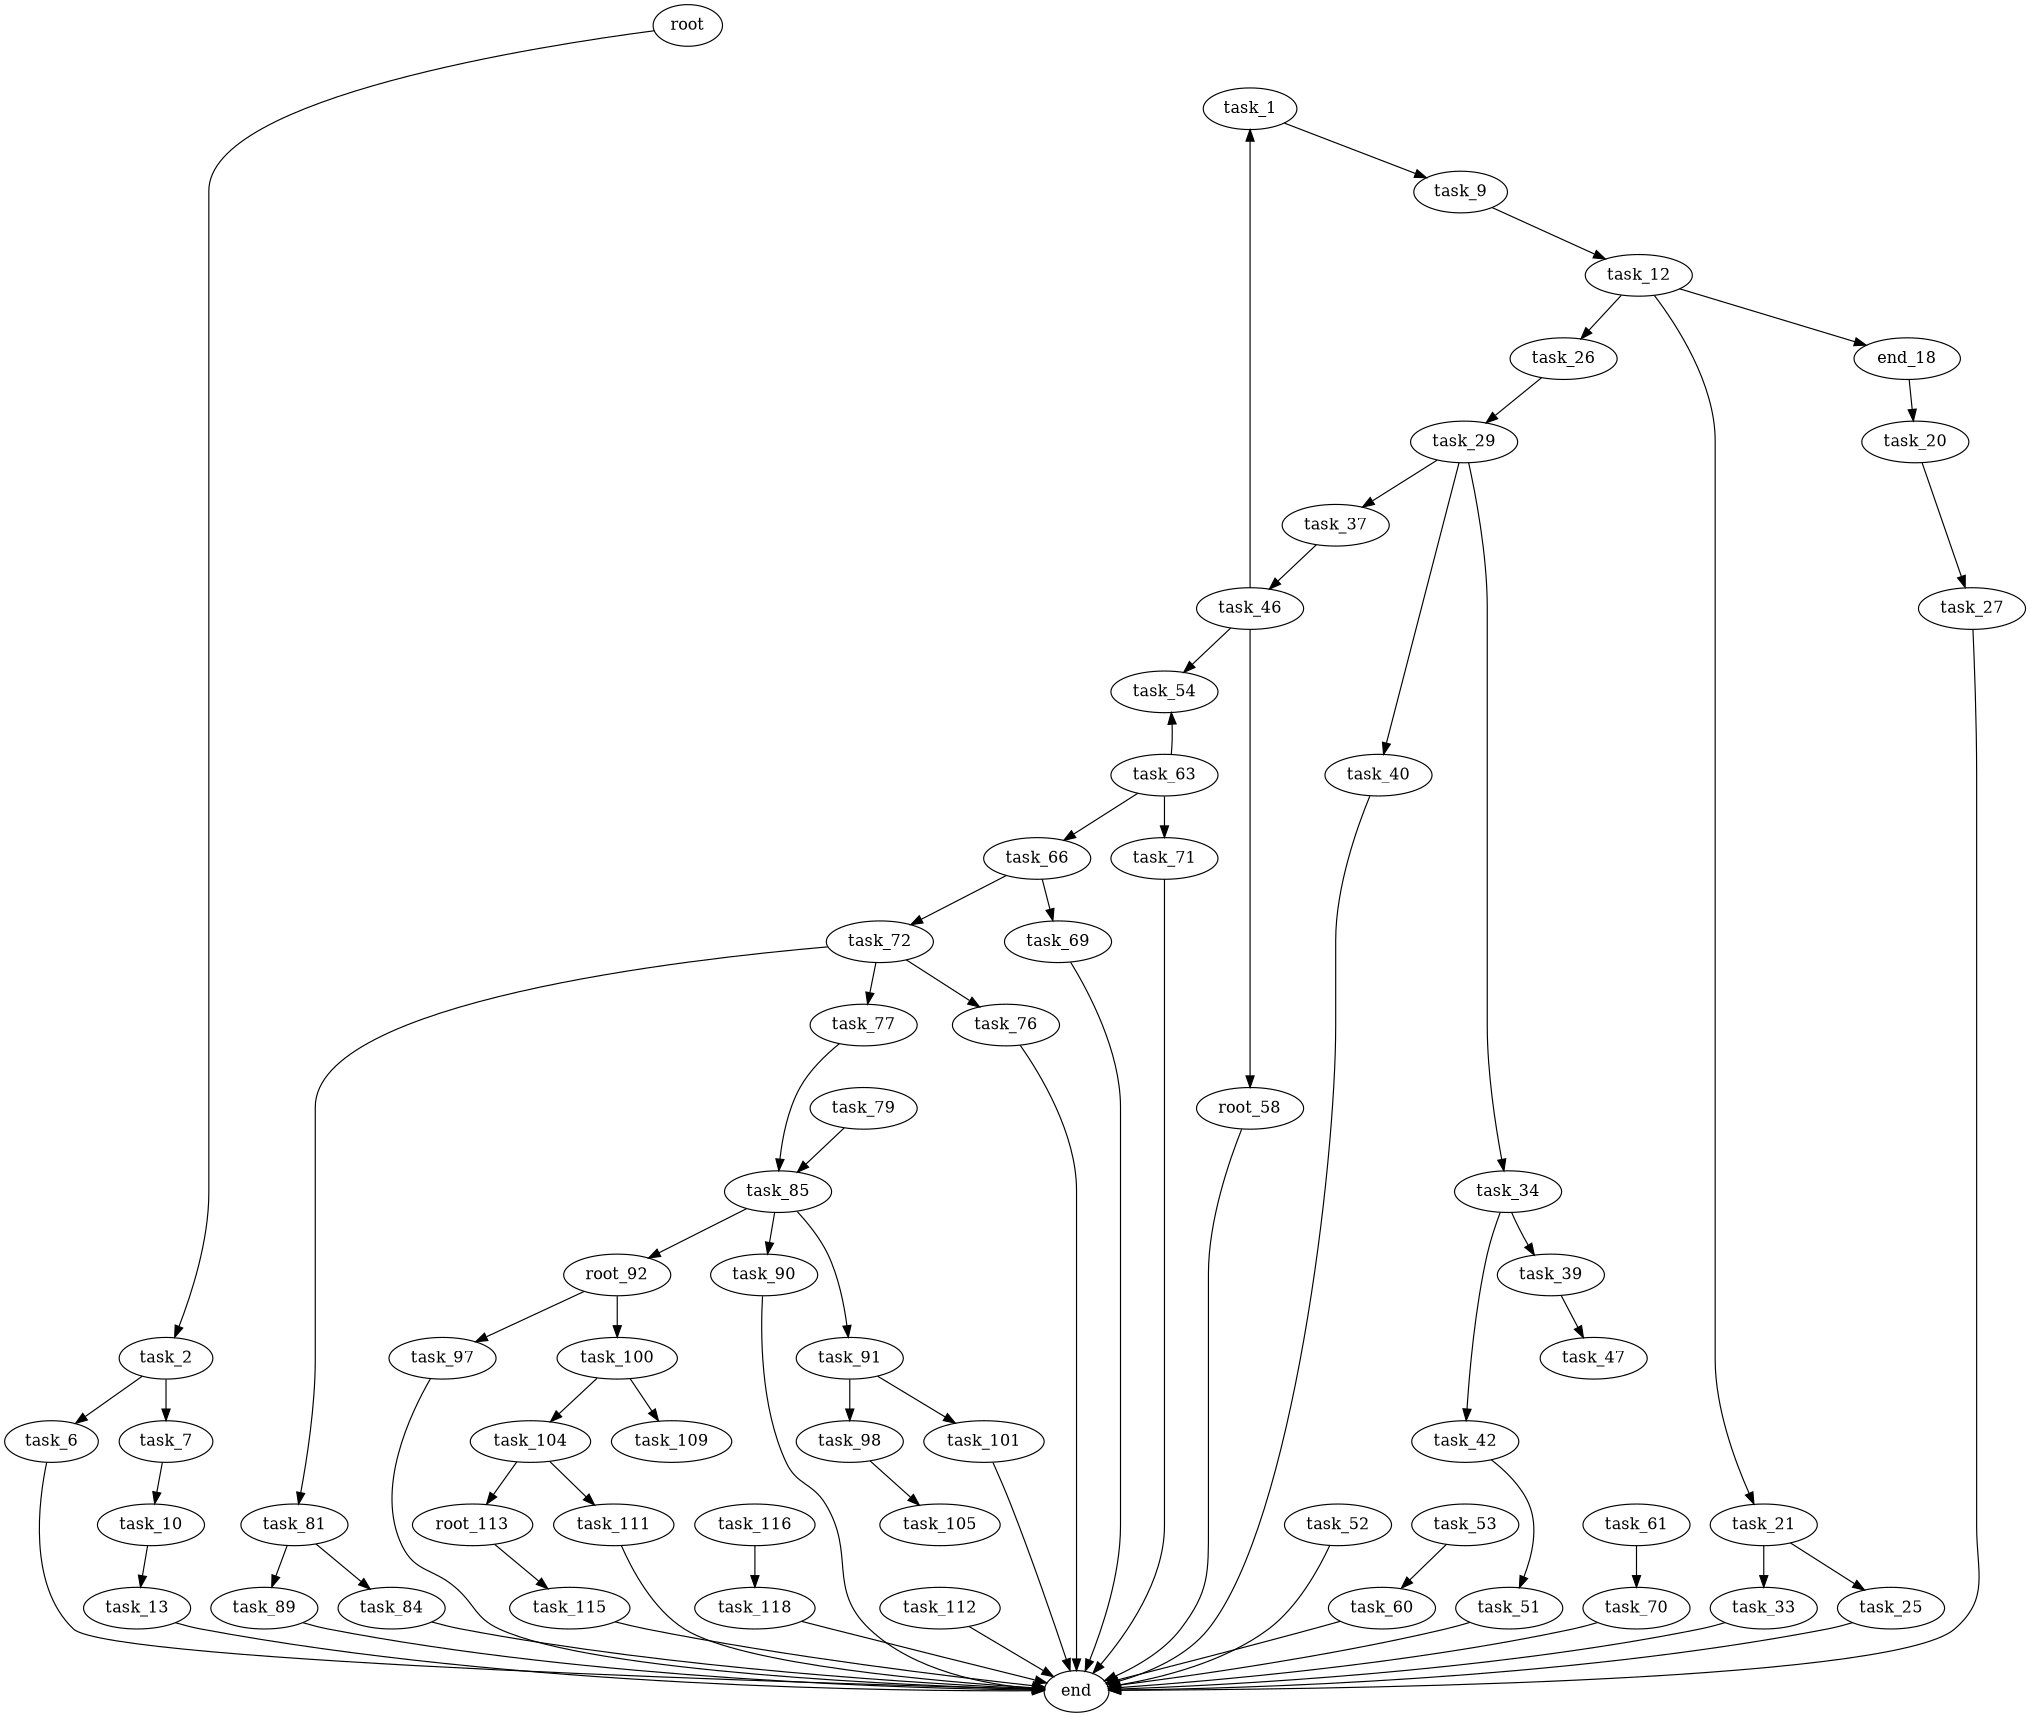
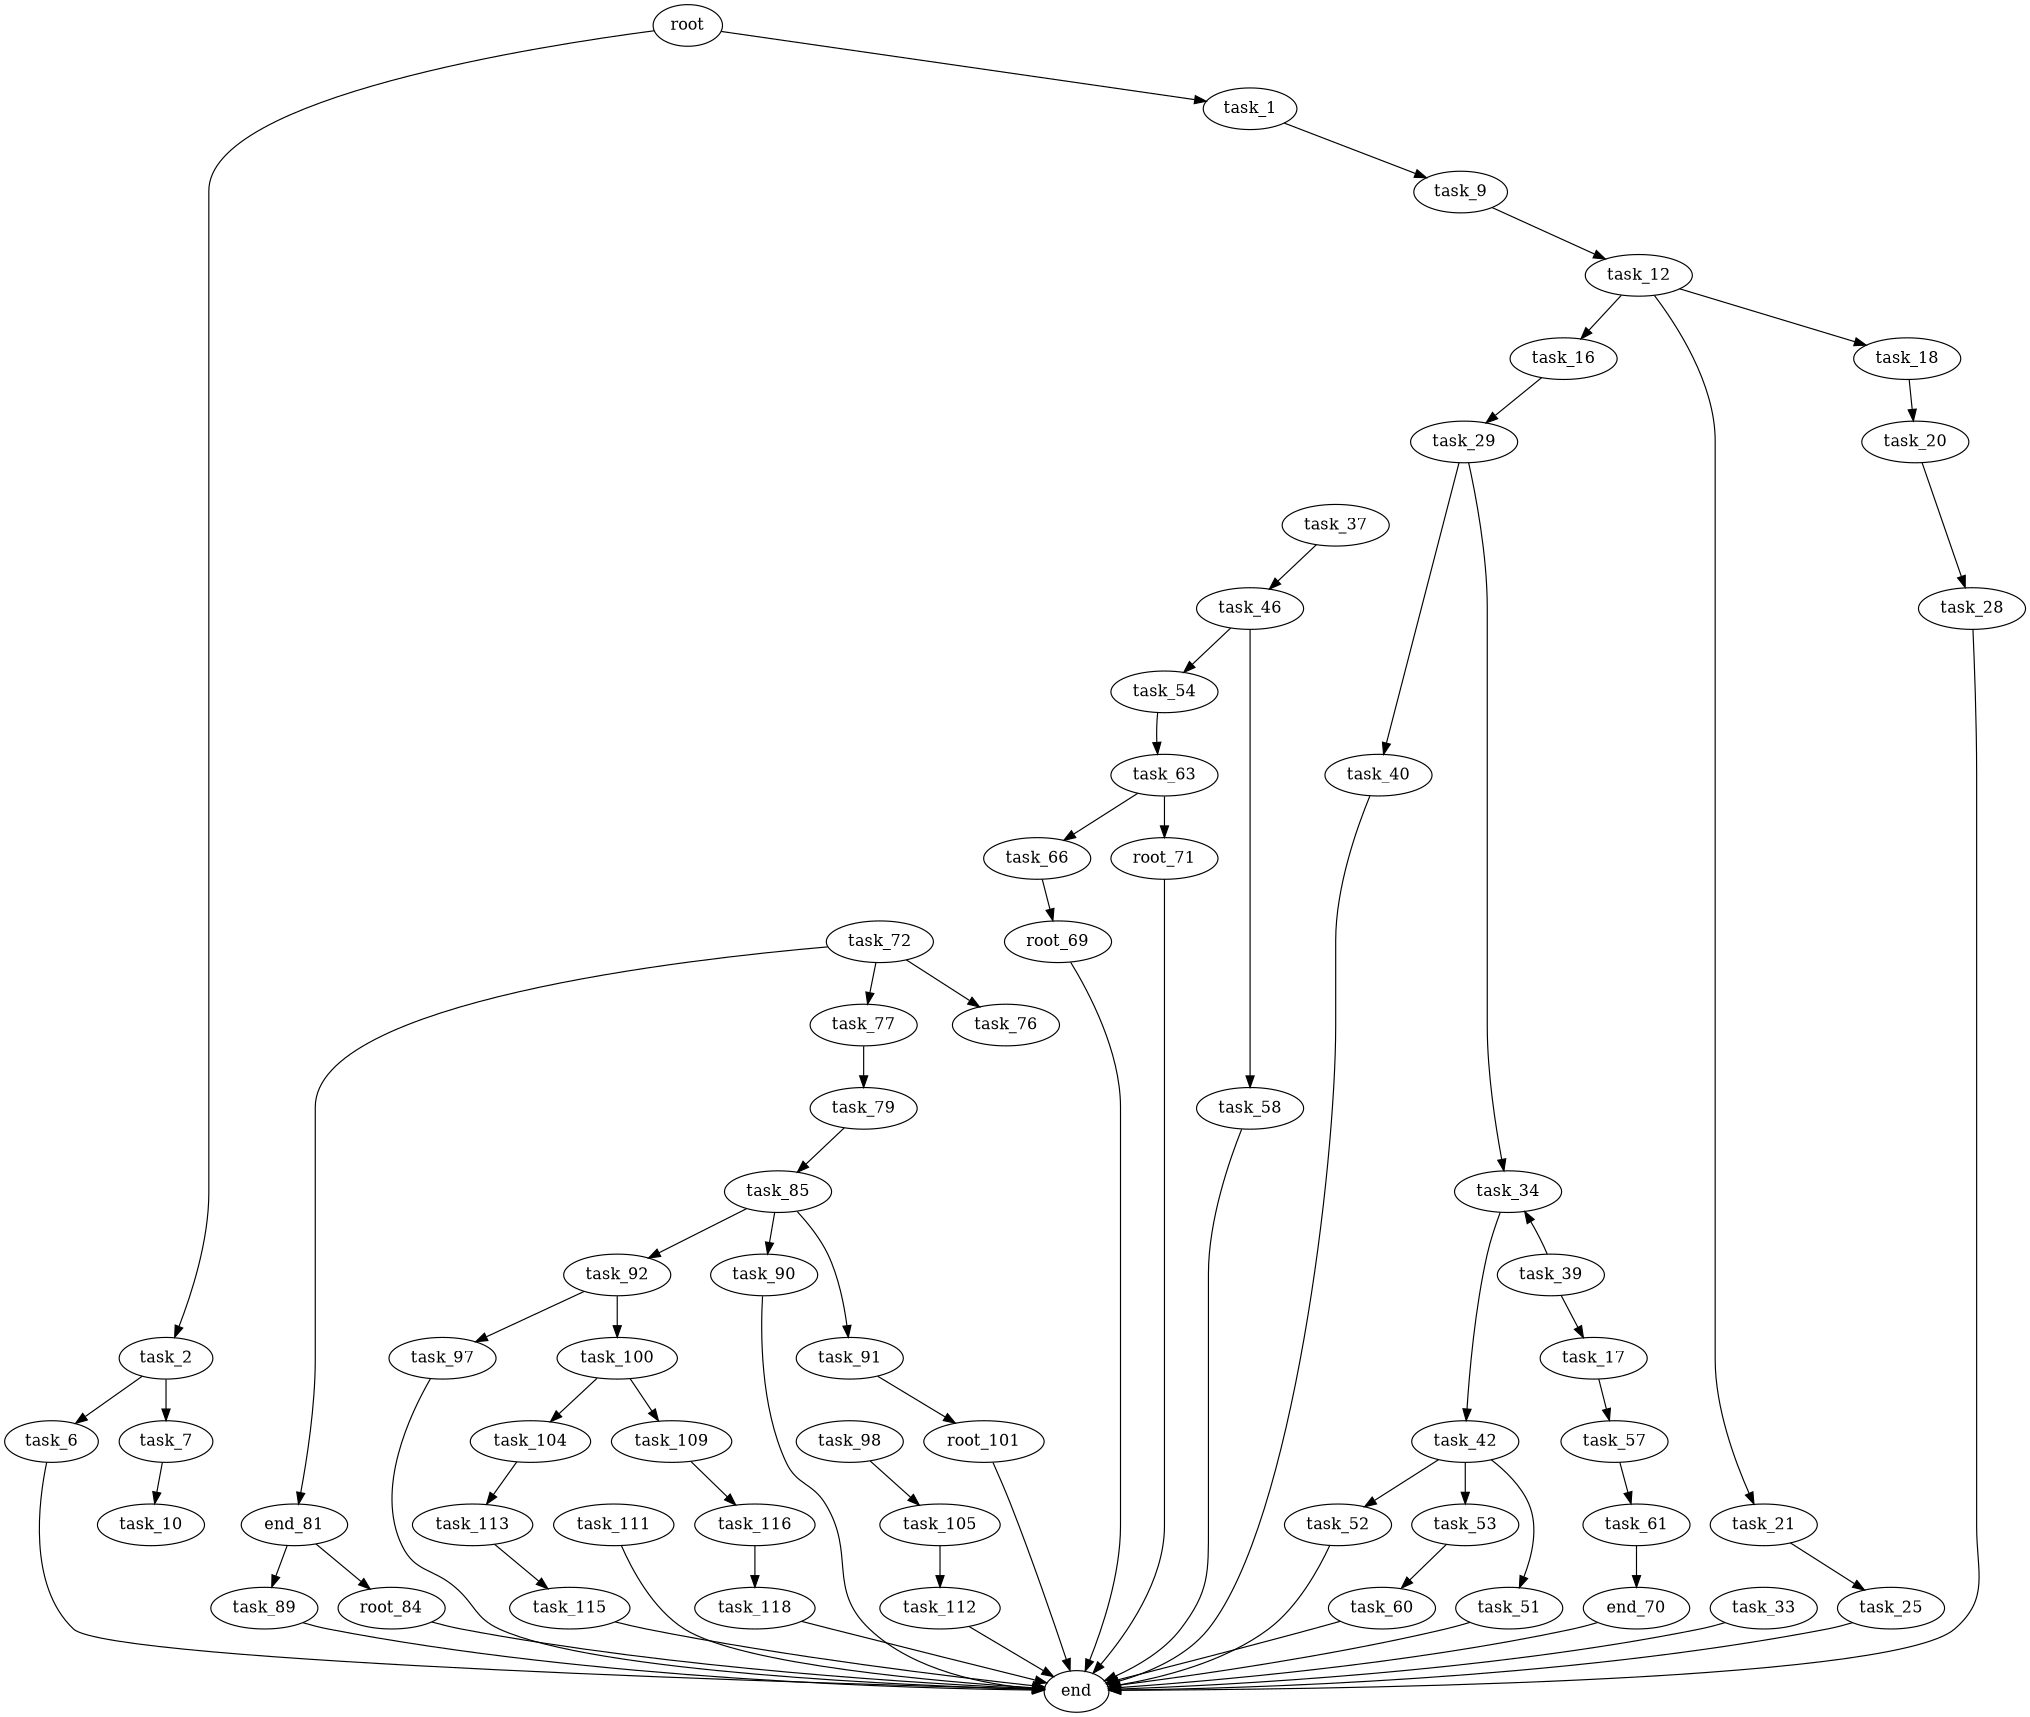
node "task_26": label "task_26" -> "task_16"
node "end_18": label "end_18" -> "task_18"
edge "task_46" -> "task_1": now "root" -> "task_1"
edge "task_29" -> "task_37": removed
node "task_27": label "task_27" -> "task_28"
edge "task_63" -> "task_54": reversed
node "task_71": label "task_71" -> "root_71"
edge "task_66" -> "task_72": removed
node "task_69": label "task_69" -> "root_69"
edge "task_77" -> "task_85": now "task_77" -> "task_79"
node "root_58": label "root_58" -> "task_58"
edge "task_34" -> "task_39": reversed
node "root_92": label "root_92" -> "task_92"
edge "task_76" -> "end": removed
node "task_47": label "task_47" -> "task_17"
edge "task_91" -> "task_98": removed
node "task_101": label "task_101" -> "root_101"
node "task_57": added
edge "task_42" -> "task_53": added
edge "task_104" -> "task_111": removed
edge "task_109" -> "task_116": added
edge "task_42" -> "task_52": added
node "task_81": label "task_81" -> "end_81"
node "root_113": label "root_113" -> "task_113"
edge "task_105" -> "task_112": added
edge "task_21" -> "task_33": removed
node "task_13": removed
node "task_84": label "task_84" -> "root_84"
node "task_70": label "task_70" -> "end_70"
